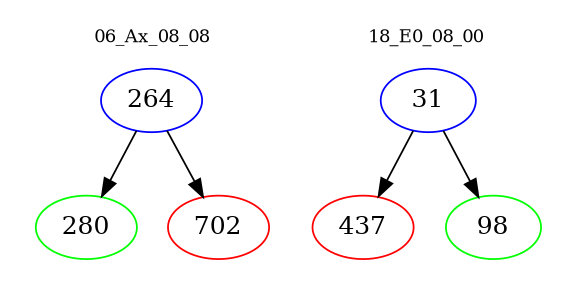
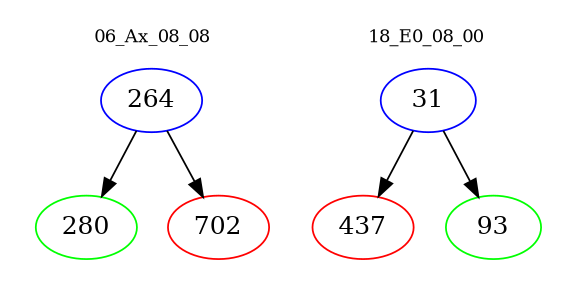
node "98": label "98" -> "93"
